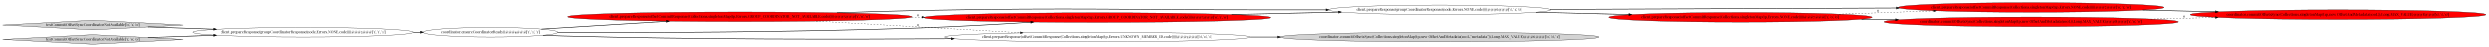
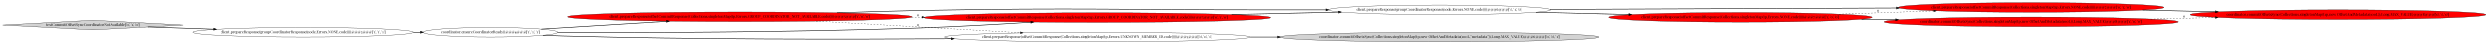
node "testCommitOffsetSyncCoordinatorNotAvailable['1', '0', '0']": removed
